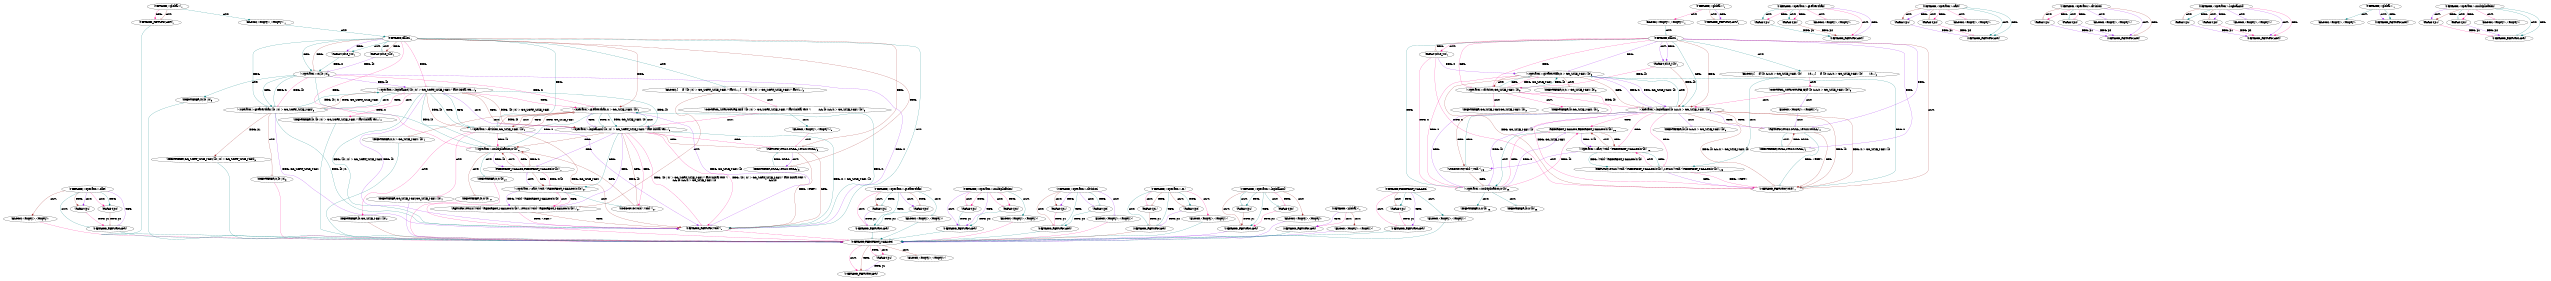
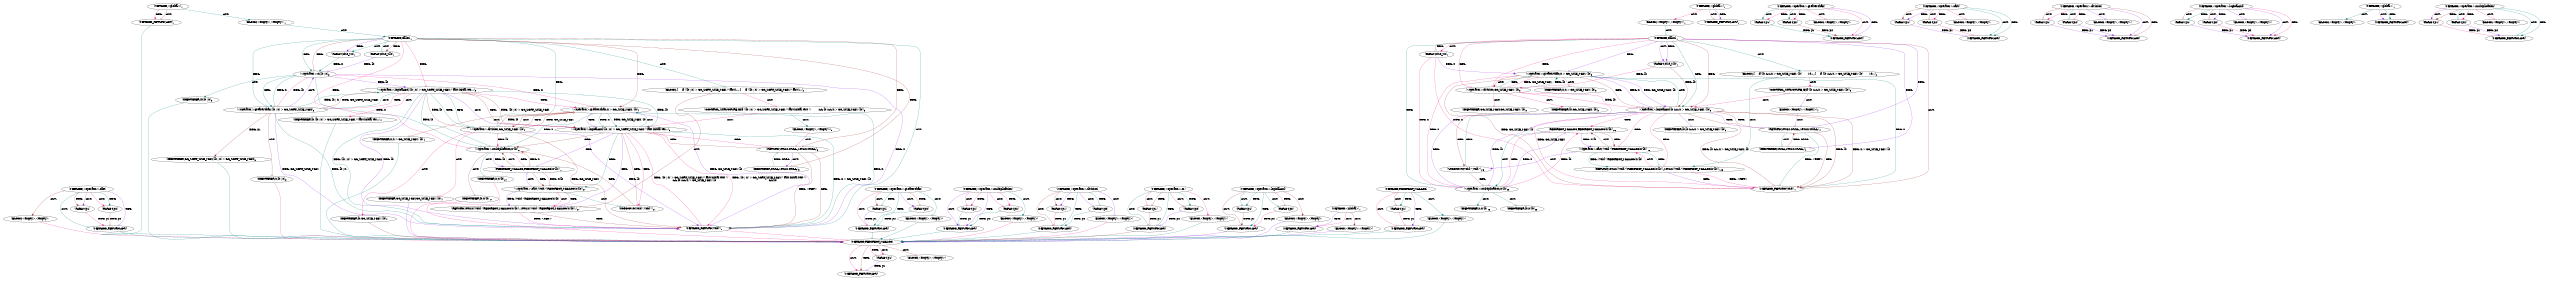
edge "(<operator>.greaterThan,(lb | n) > GC_SQRT_SIZE_MAX)" -> "(<operator>.or,lb | n)": added, label "AST:"
